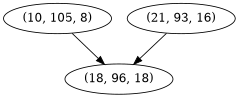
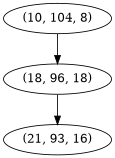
node "(10, 105, 8)": label "(10, 105, 8)" -> "(10, 104, 8)"
edge "(21, 93, 16)" -> "(18, 96, 18)": reversed
